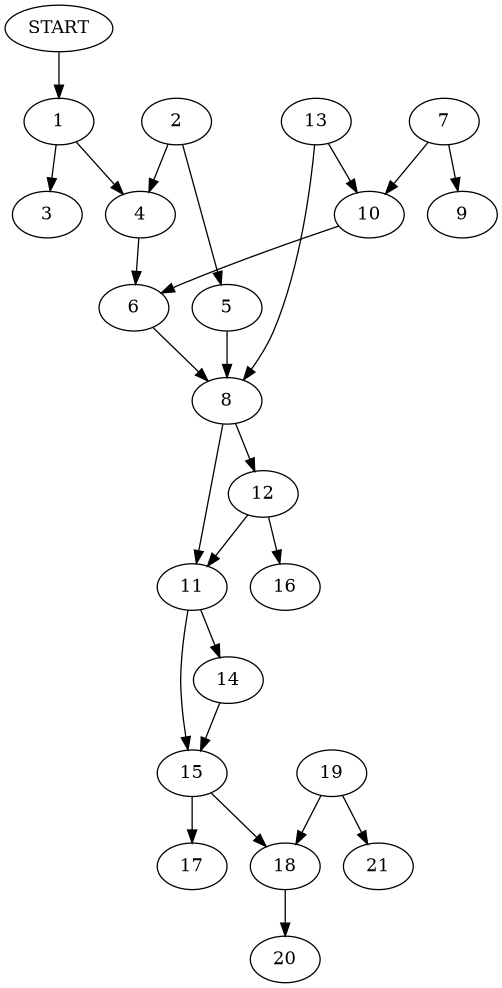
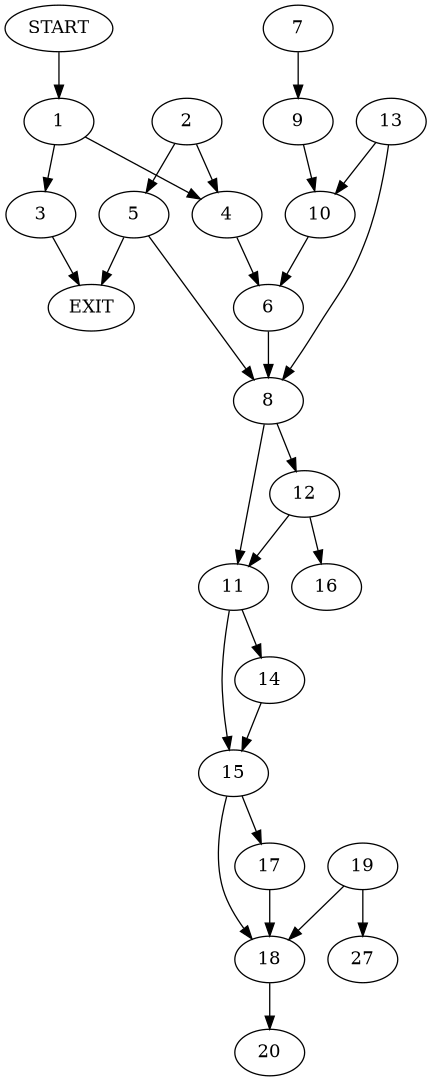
edge "7" -> "10": now "9" -> "10"
node "EXIT": added
node "21": label "21" -> "27"
edge "17" -> "18": added
